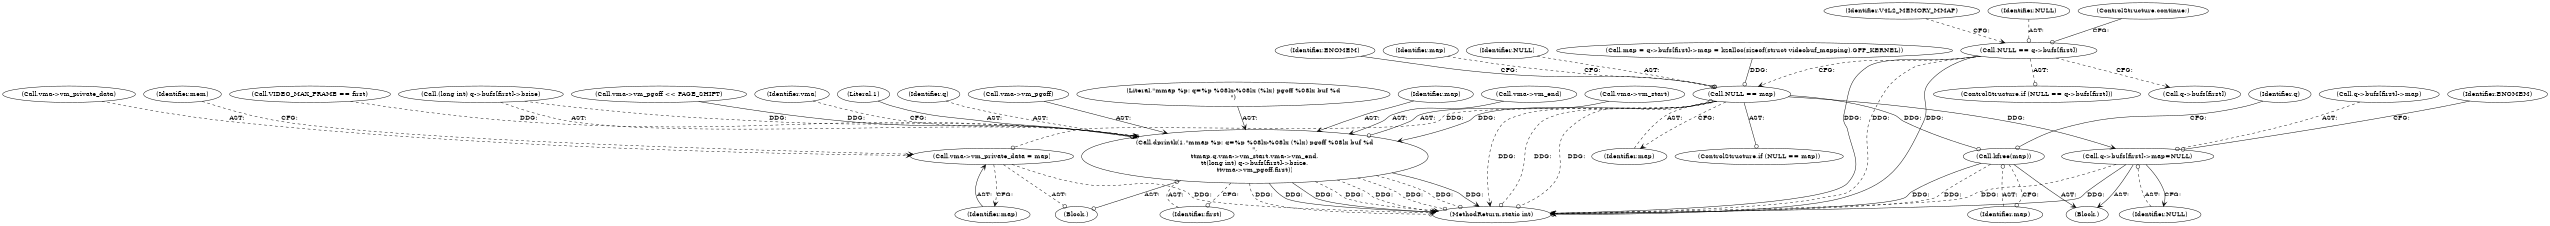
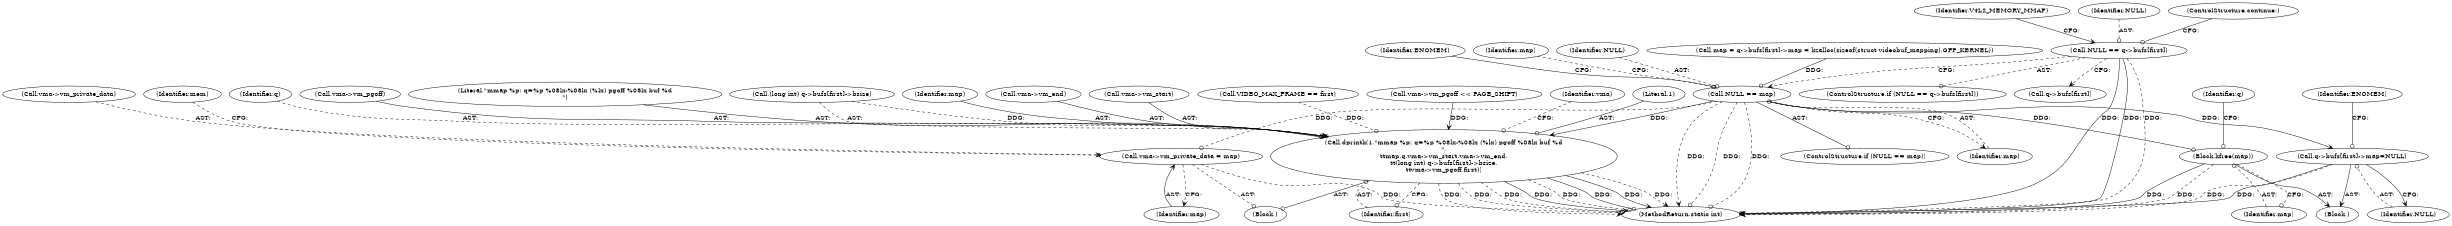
edge "(Identifier,V4L2_MEMORY_MMAP)" -> "(Call,NULL == q->bufs[first])": style dashed -> solid
node "(Call,q->bufs[first]->map)": removed
edge "(Identifier,mem)" -> "(Call,vma->vm_private_data = map)": arrowhead vee -> odot
node "(Call,kfree(map))": label "(Call,kfree(map))" -> "(Block,kfree(map))"
